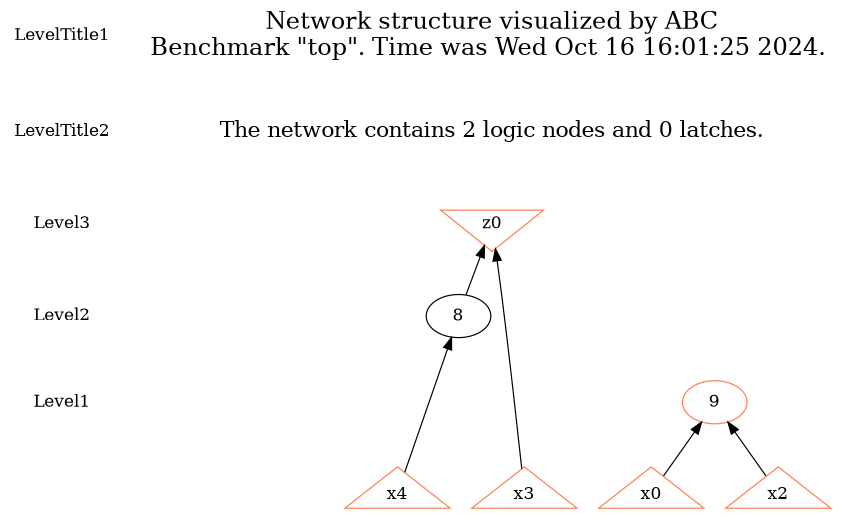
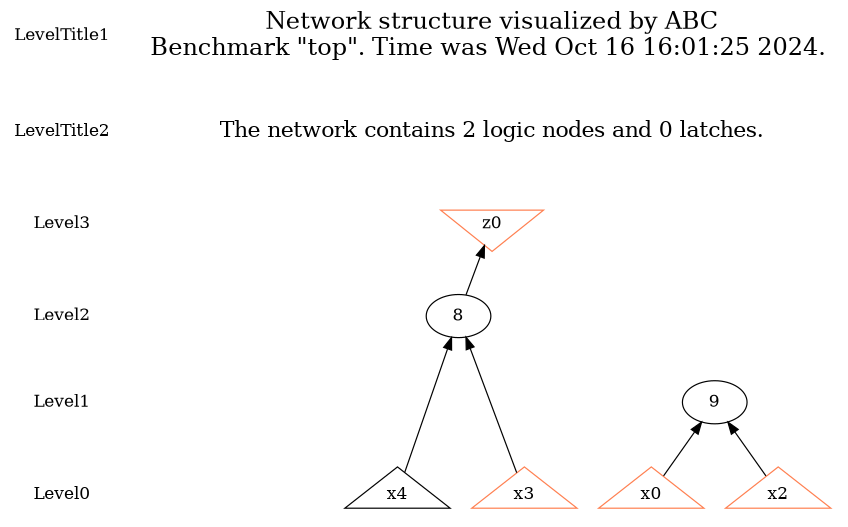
edge "x3" -> "z0": now "x3" -> "8"
node "9": color coral -> black
node "Level0": added
node "x4": color coral -> black
